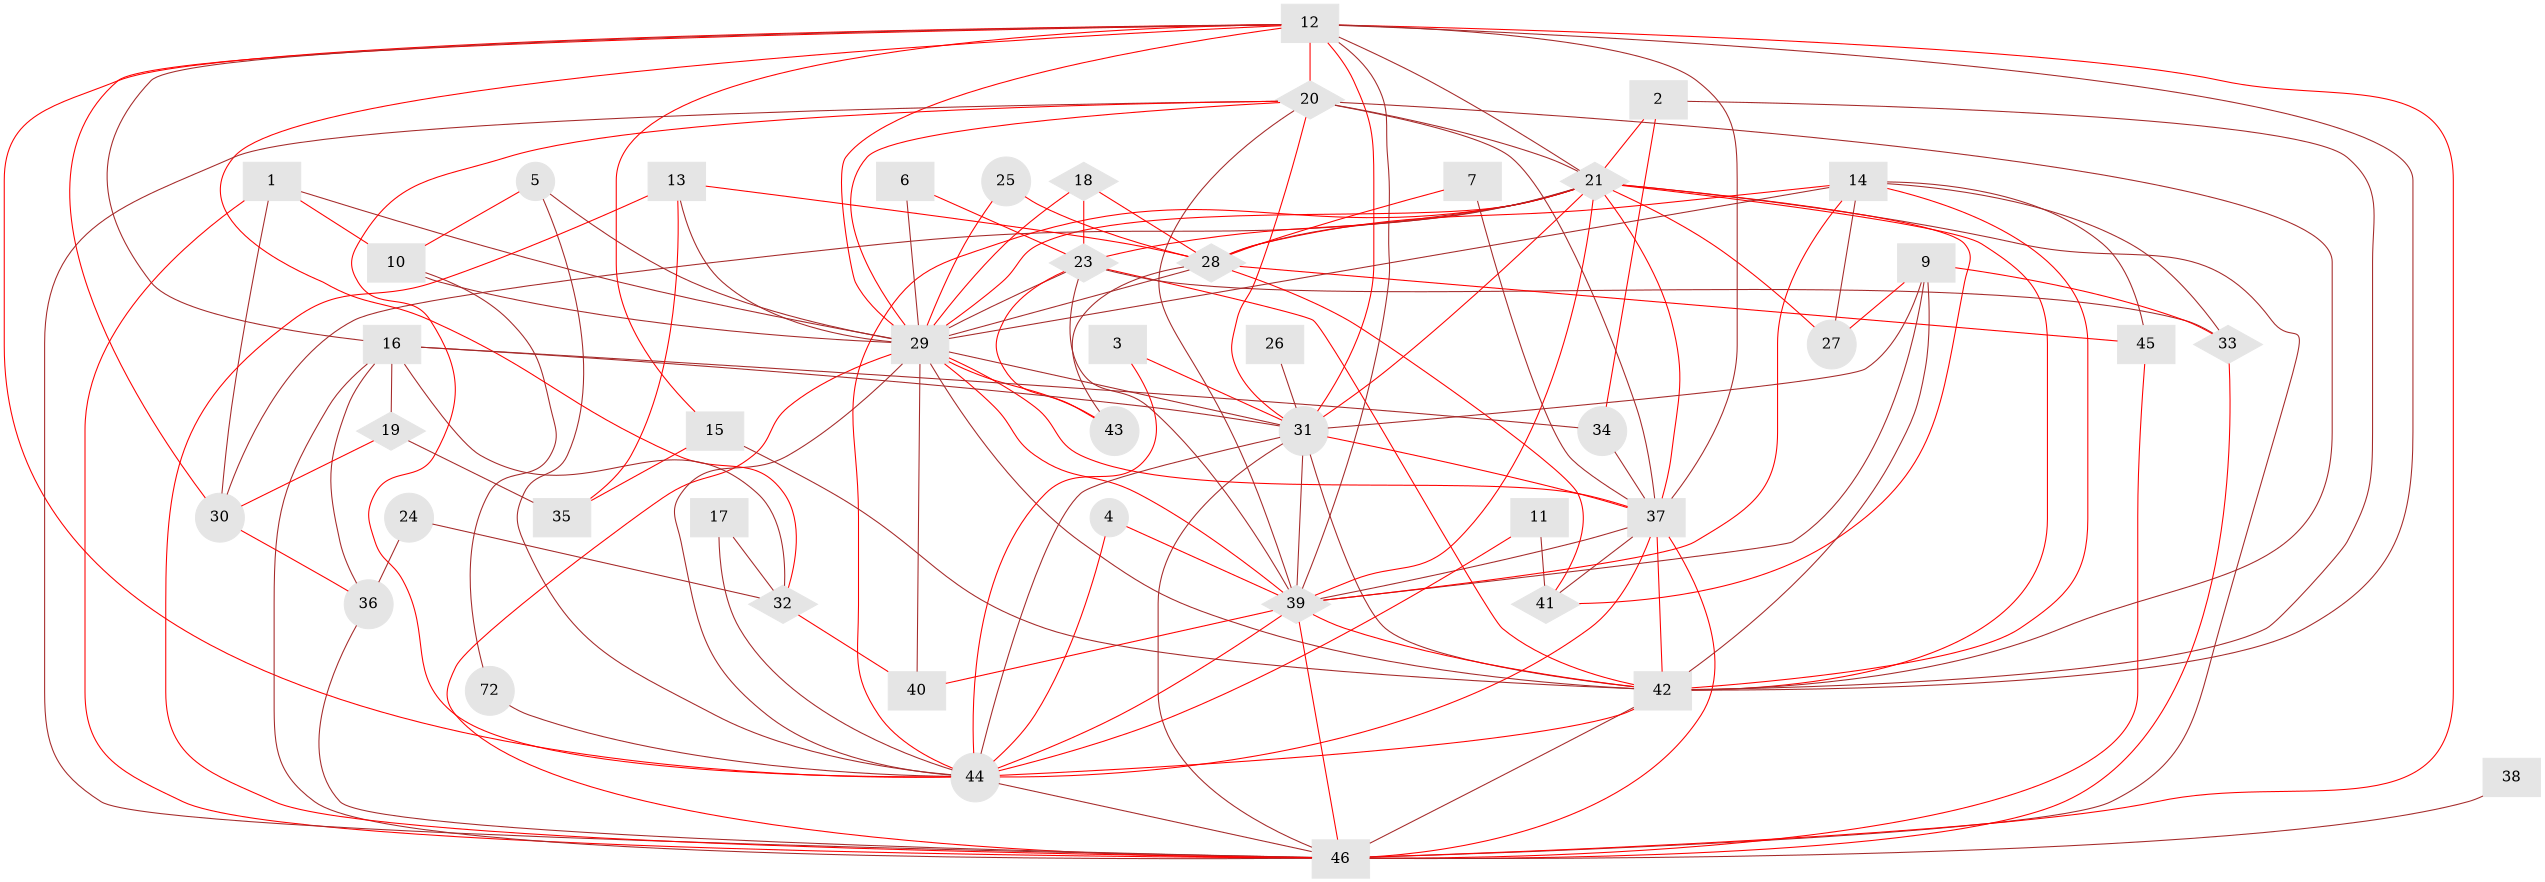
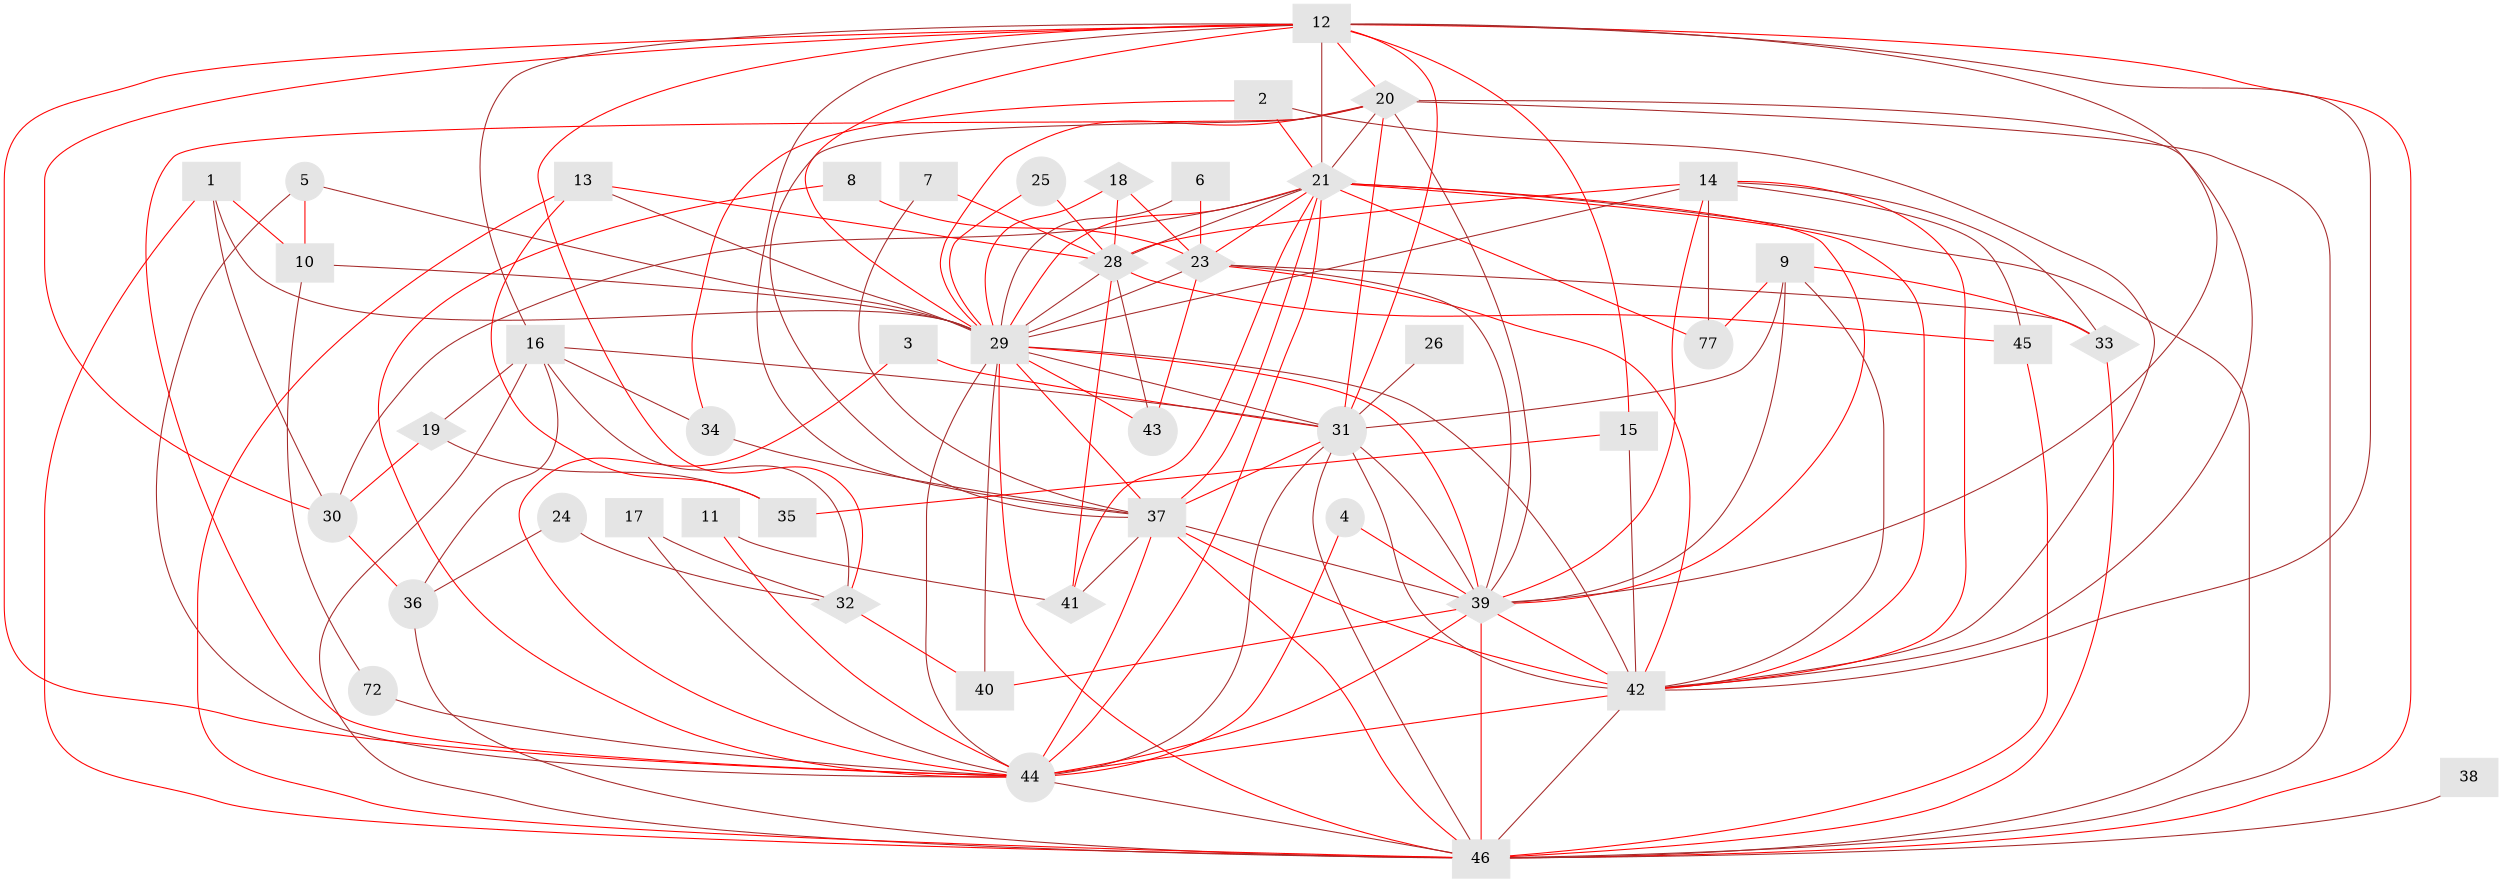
node "8": added
edge "21" -- "31": removed
node "27": label "27" -> "77"
